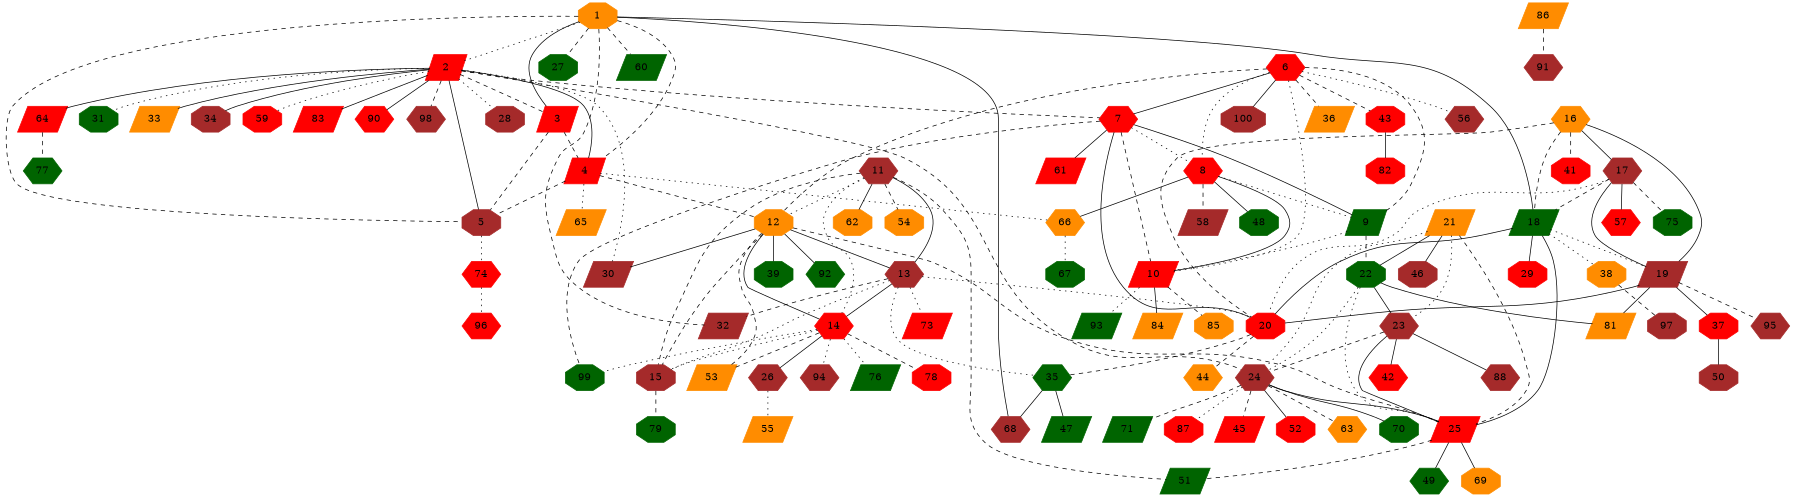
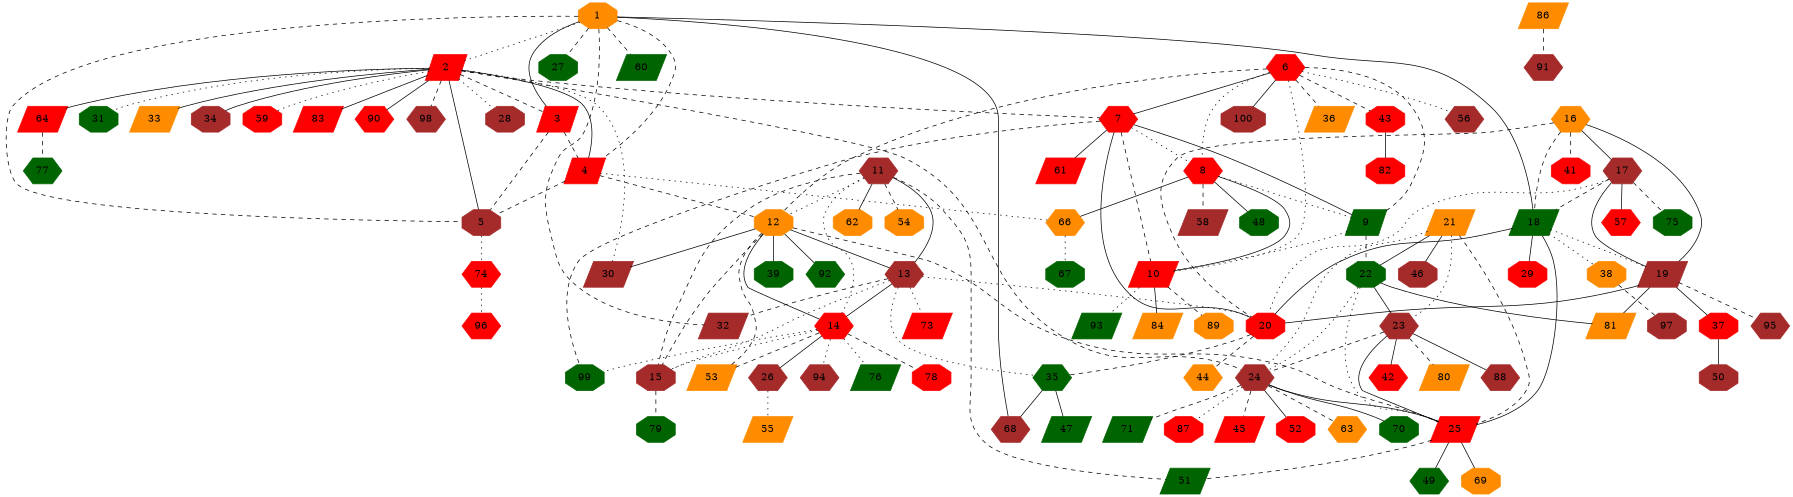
node "65": removed
node "85": label "85" -> "89"
node "80": added
